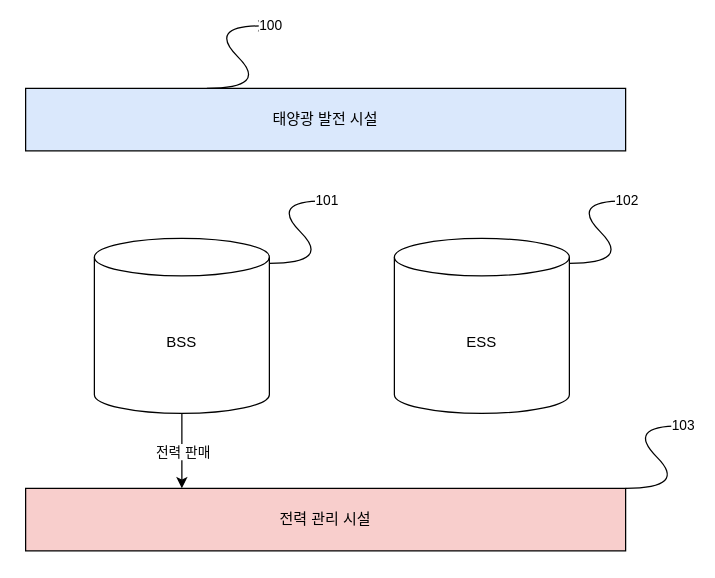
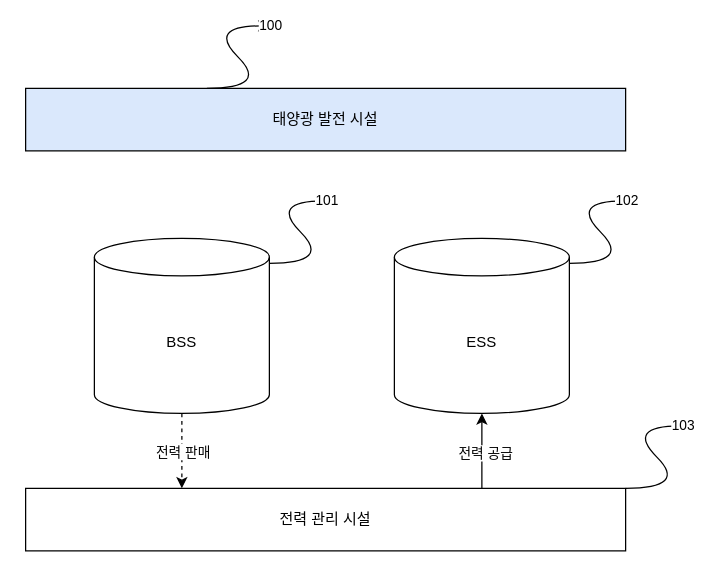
edge "BSS" -> "전력 관리 시설": style solid -> dashed
edge "전력 관리 시설" -> "ESS": added, label "전력 공급"
node "전력 관리 시설": fillcolor #f8cecc -> #ffffff
